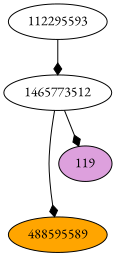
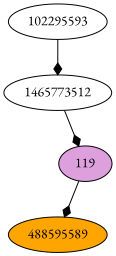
node "112295593": label "112295593" -> "102295593"
edge "1465773512" -> "488595589": now "119" -> "488595589"
